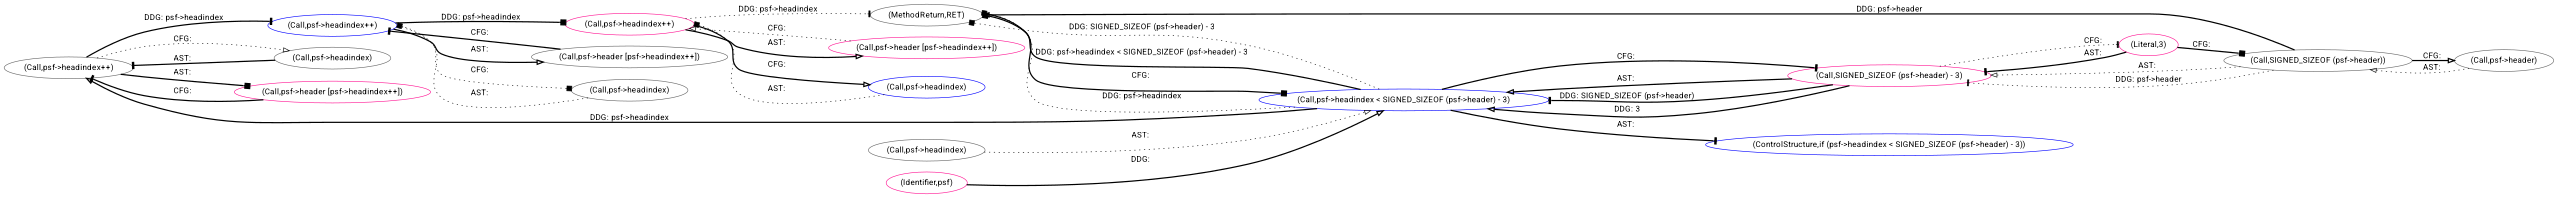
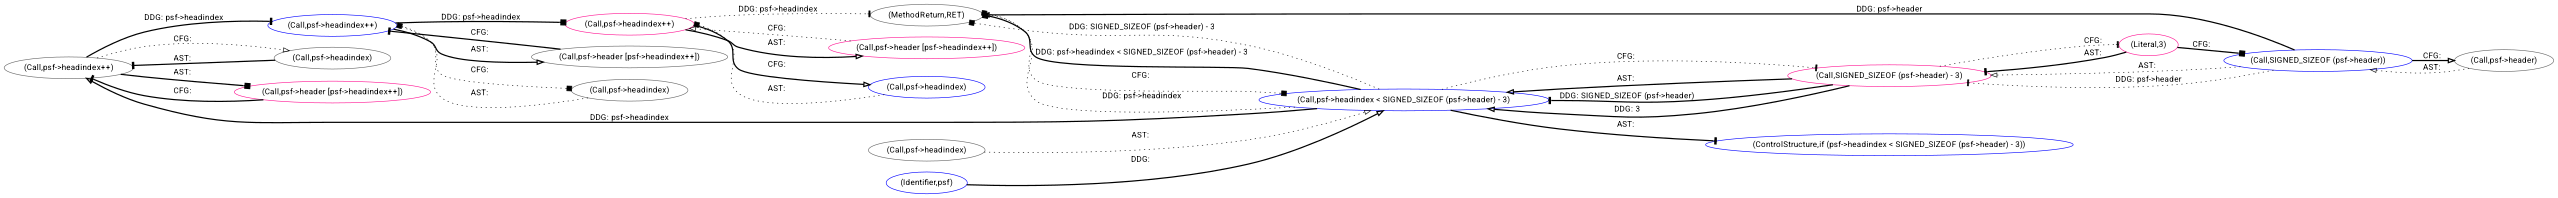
edge "(Call,psf->headindex < SIGNED_SIZEOF (psf->header) - 3)" -> "(Call,SIGNED_SIZEOF (psf->header) - 3)": style bold -> dotted
node "(Call,SIGNED_SIZEOF (psf->header))": color gray40 -> blue
edge "(MethodReturn,RET)" -> "(Call,psf->headindex < SIGNED_SIZEOF (psf->header) - 3)": style bold -> dotted
node "(Identifier,psf)": color deeppink -> blue
